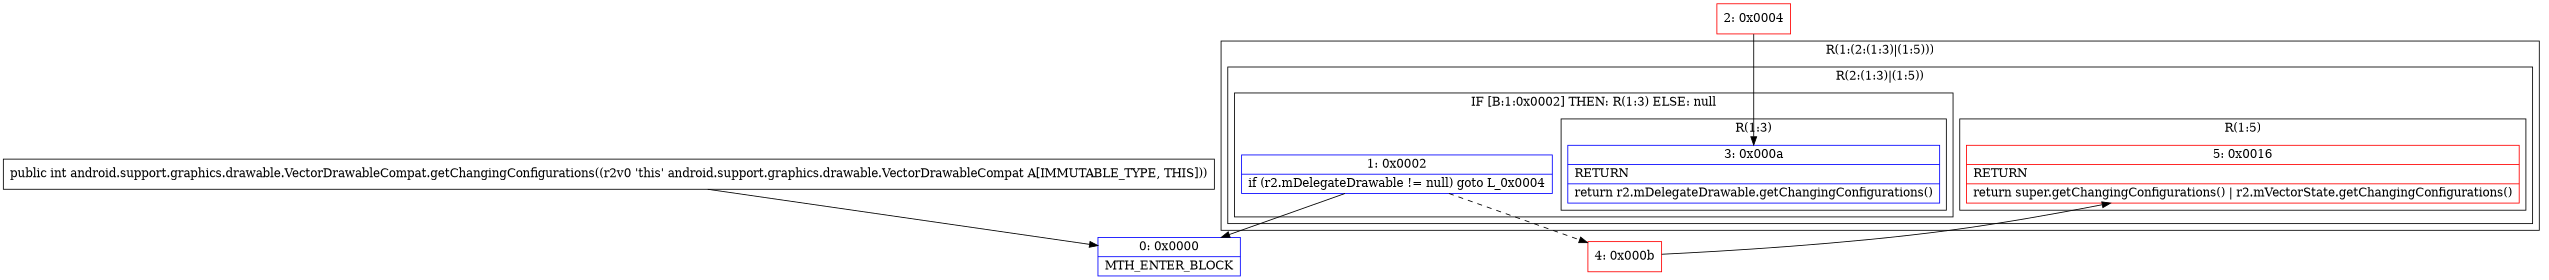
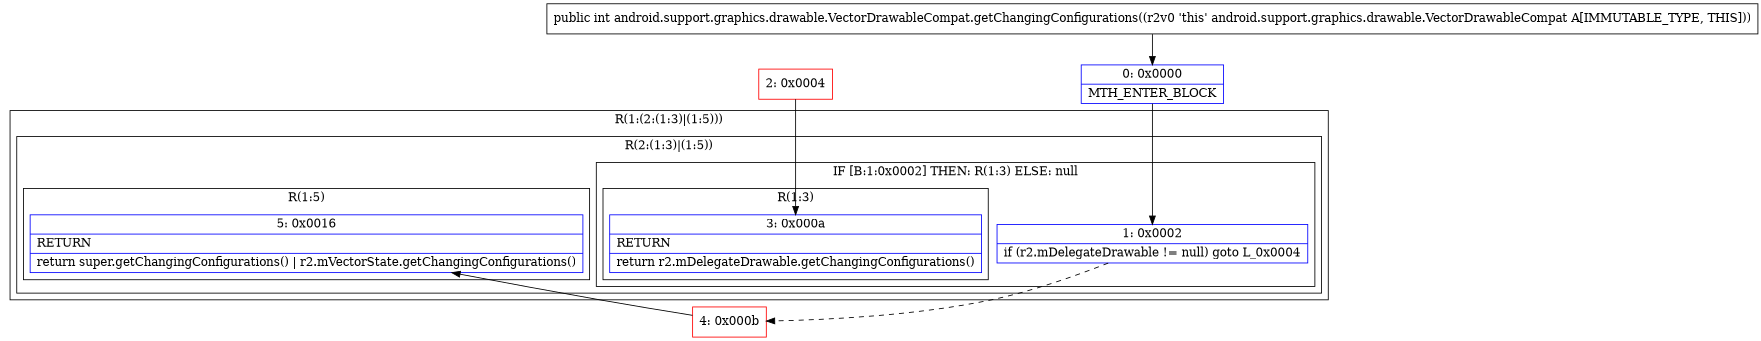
node "5: 0x0016": color red -> blue
edge "1: 0x0002" -> "0: 0x0000": reversed
